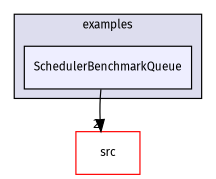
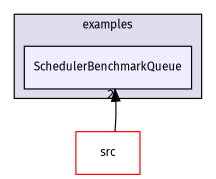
edge "SchedulerBenchmarkQueue" -> "src": reversed
